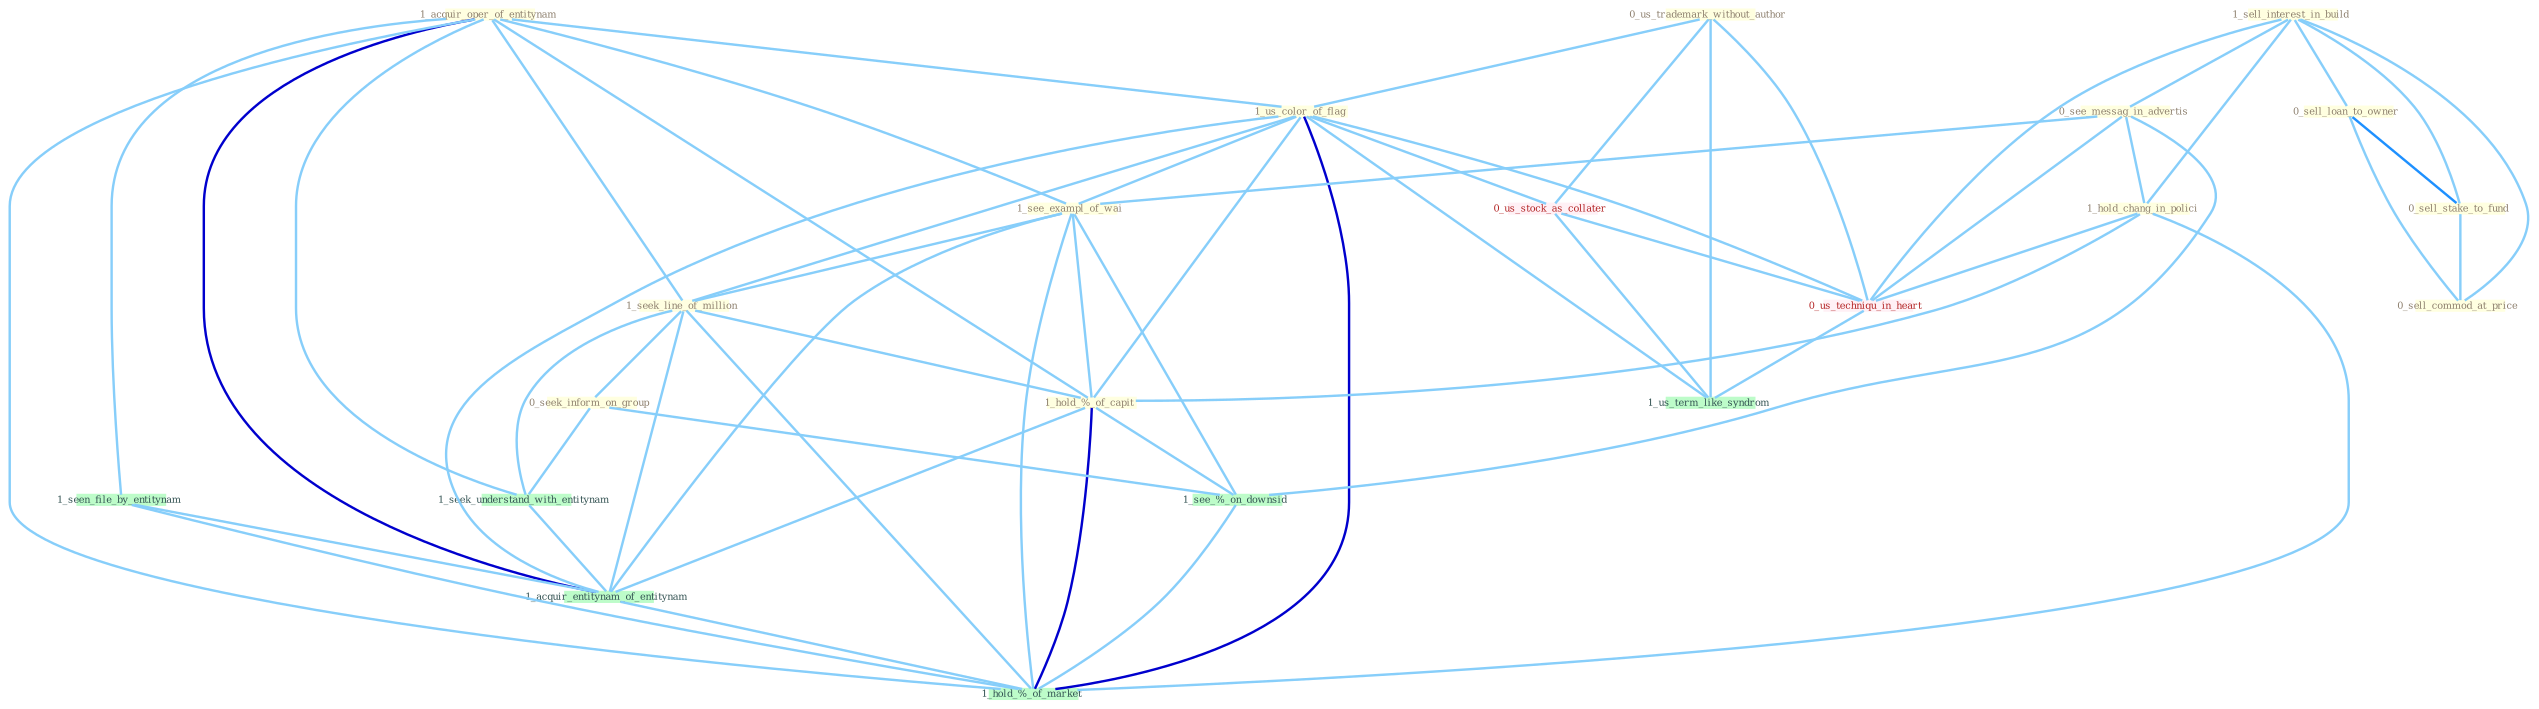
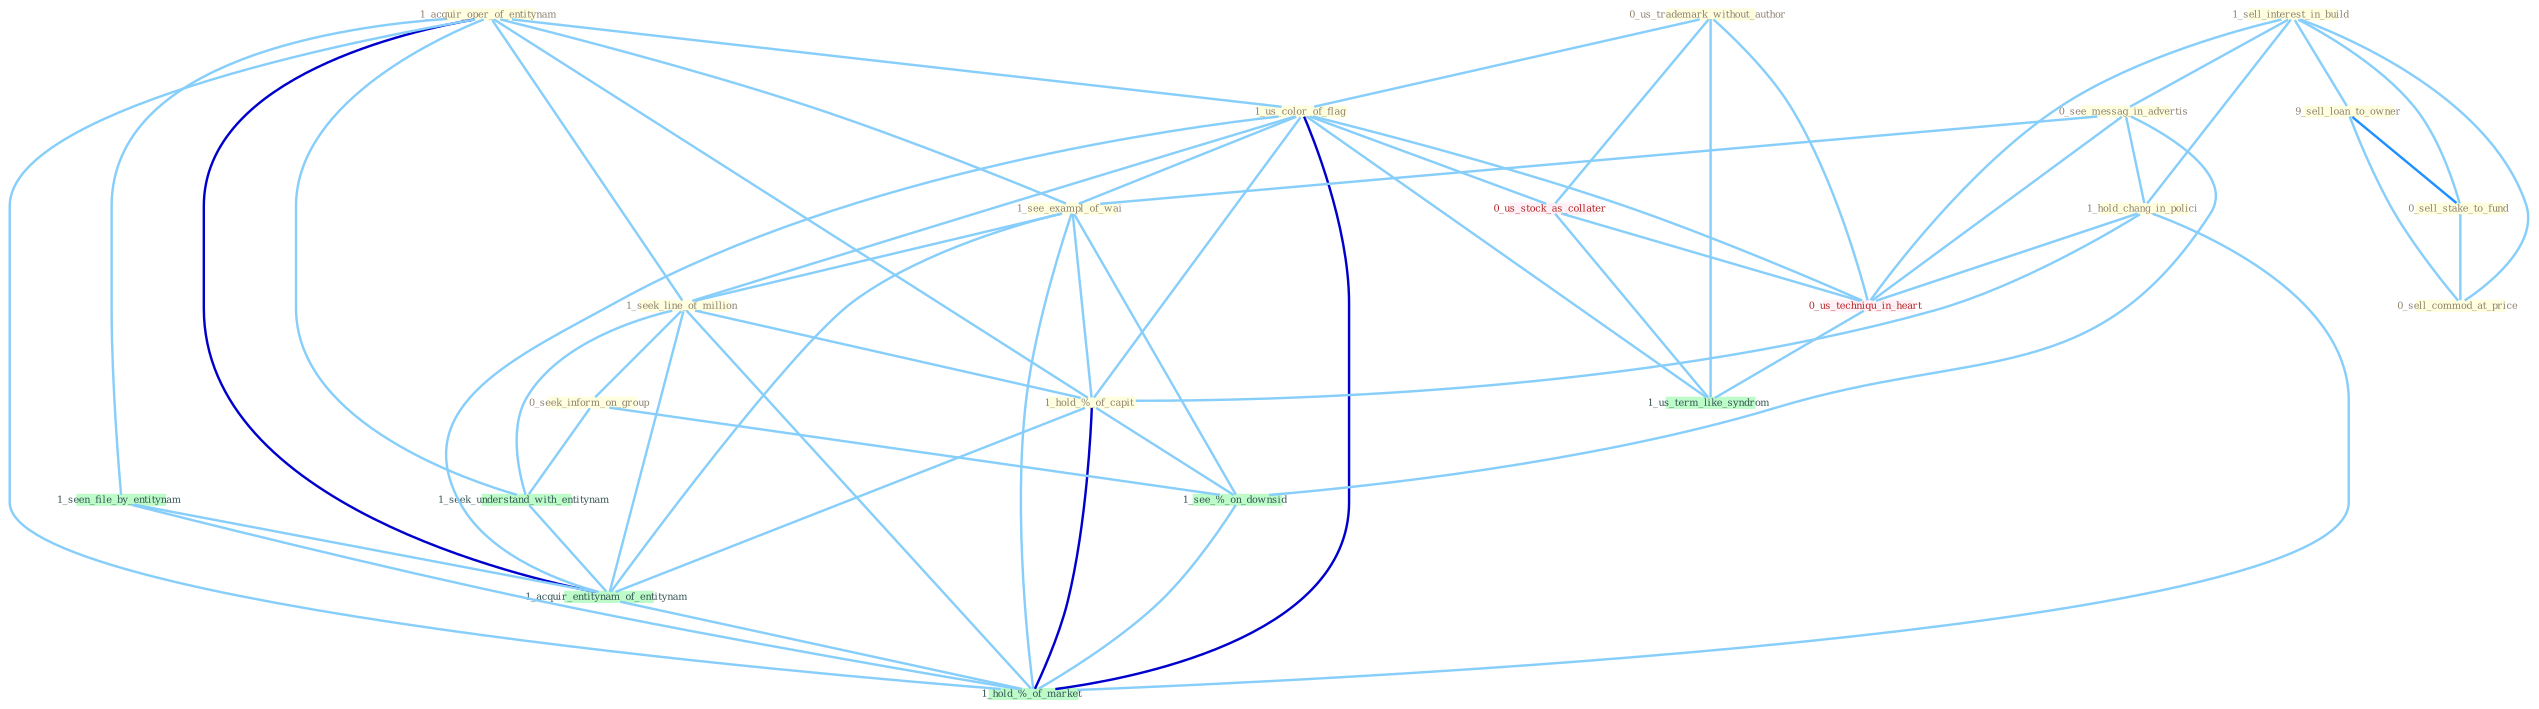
node "0_sell_loan_to_owner": label "0_sell_loan_to_owner" -> "9_sell_loan_to_owner"
